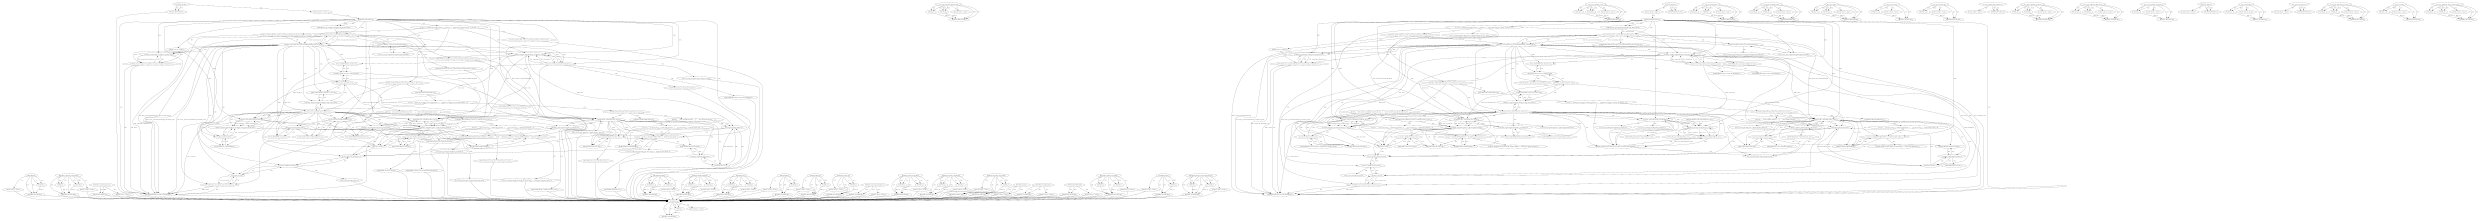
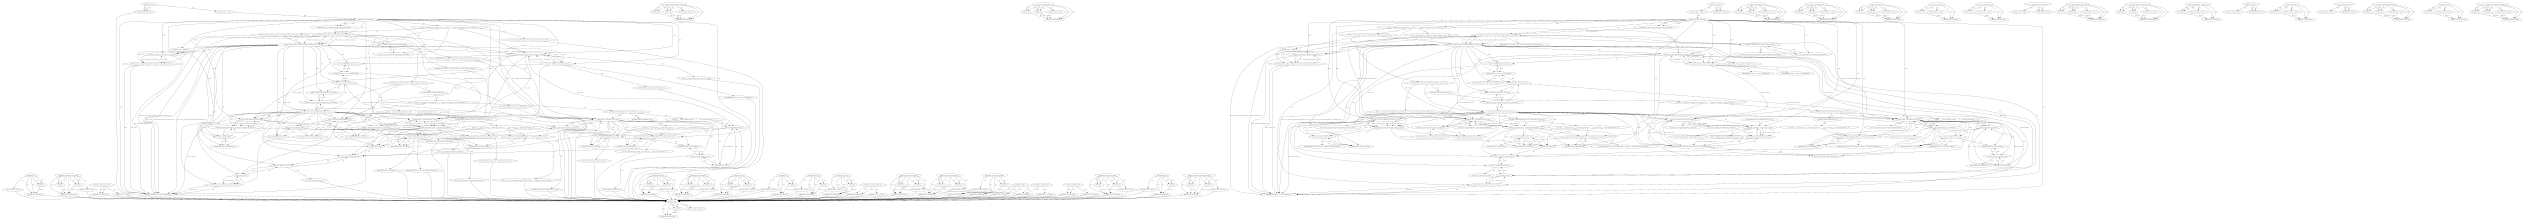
node "(IDENTIFIER,GDataDirectory,new GDataDirectory(NULL, this))": added
